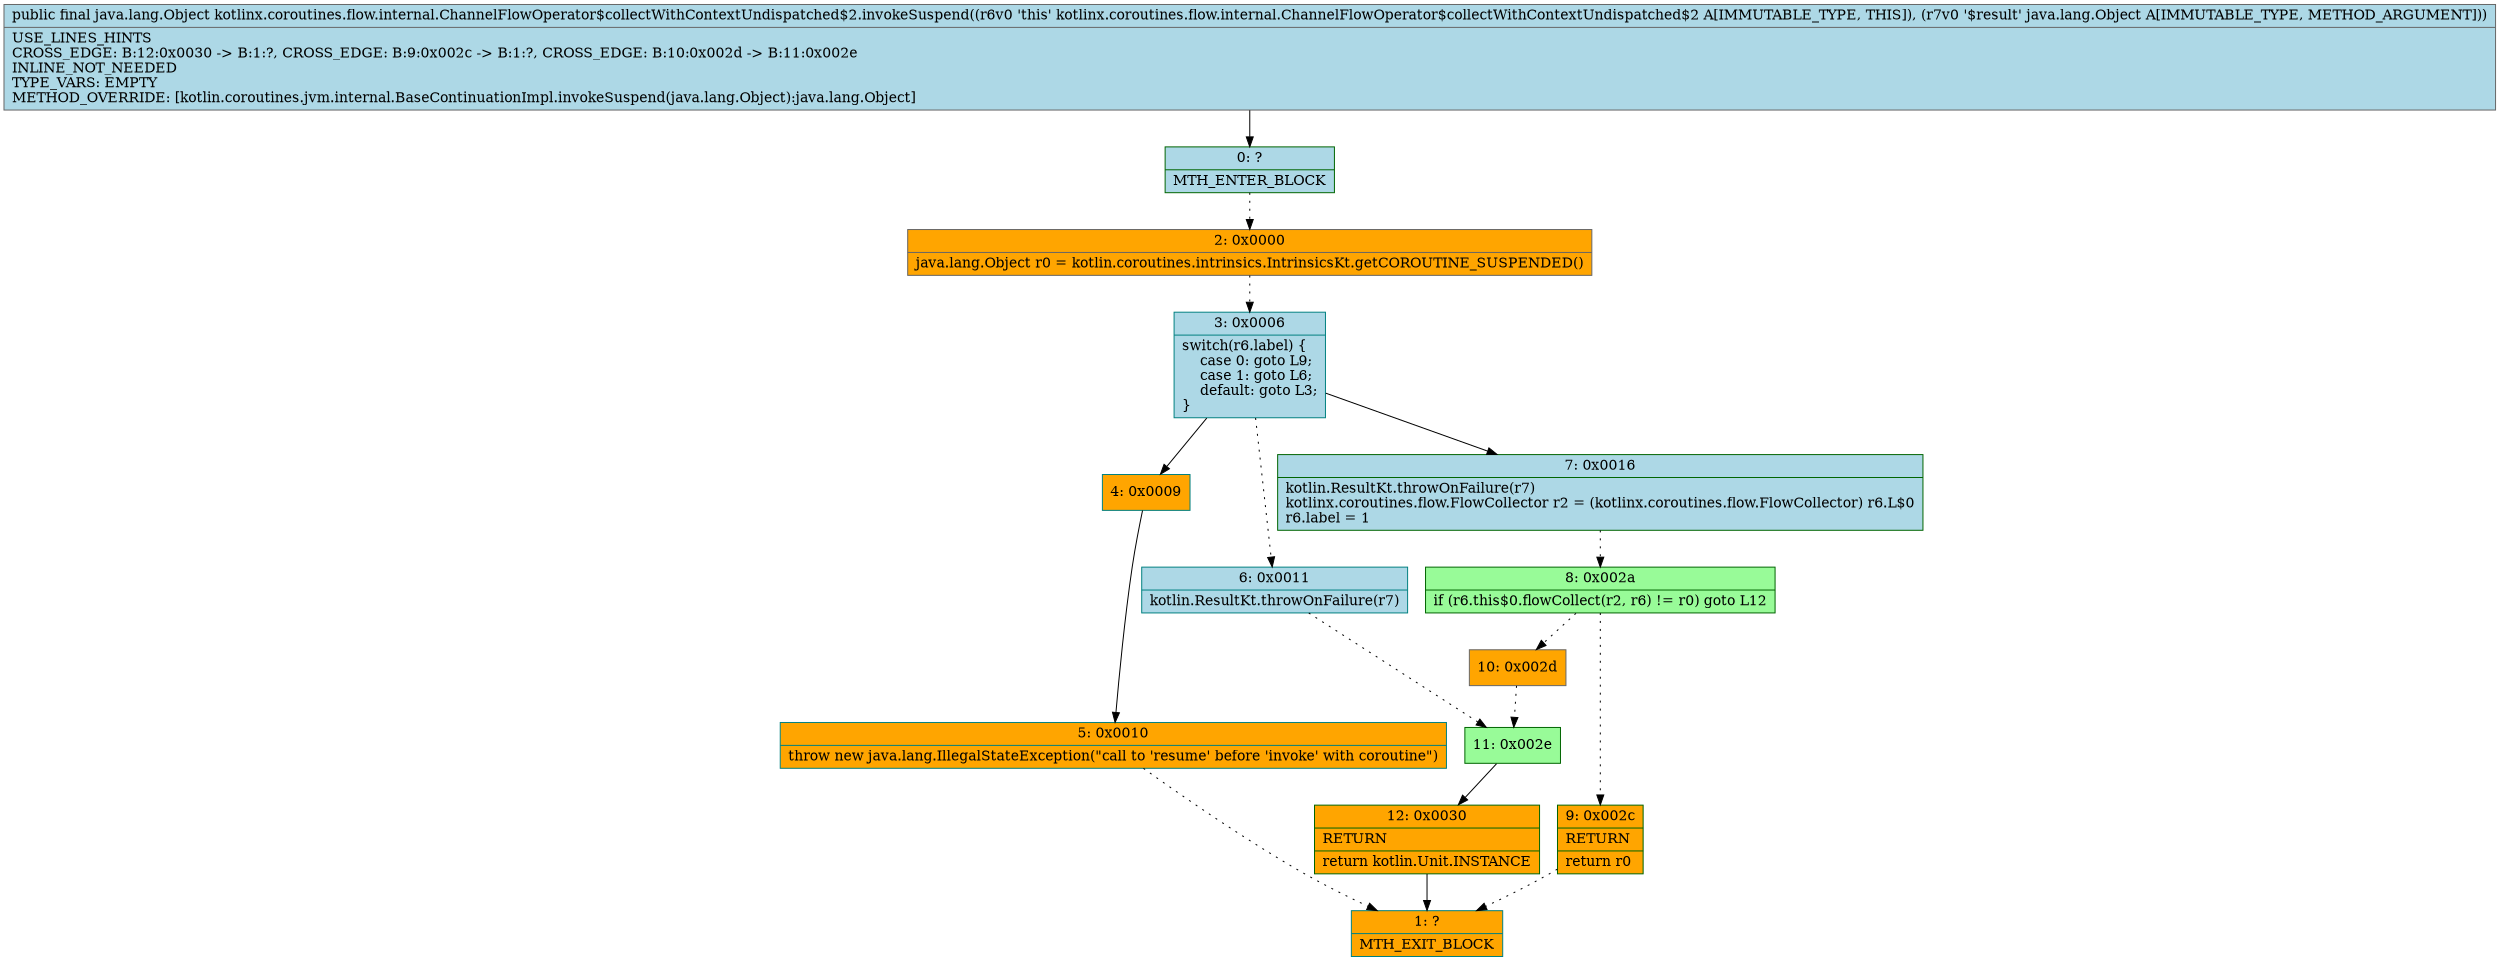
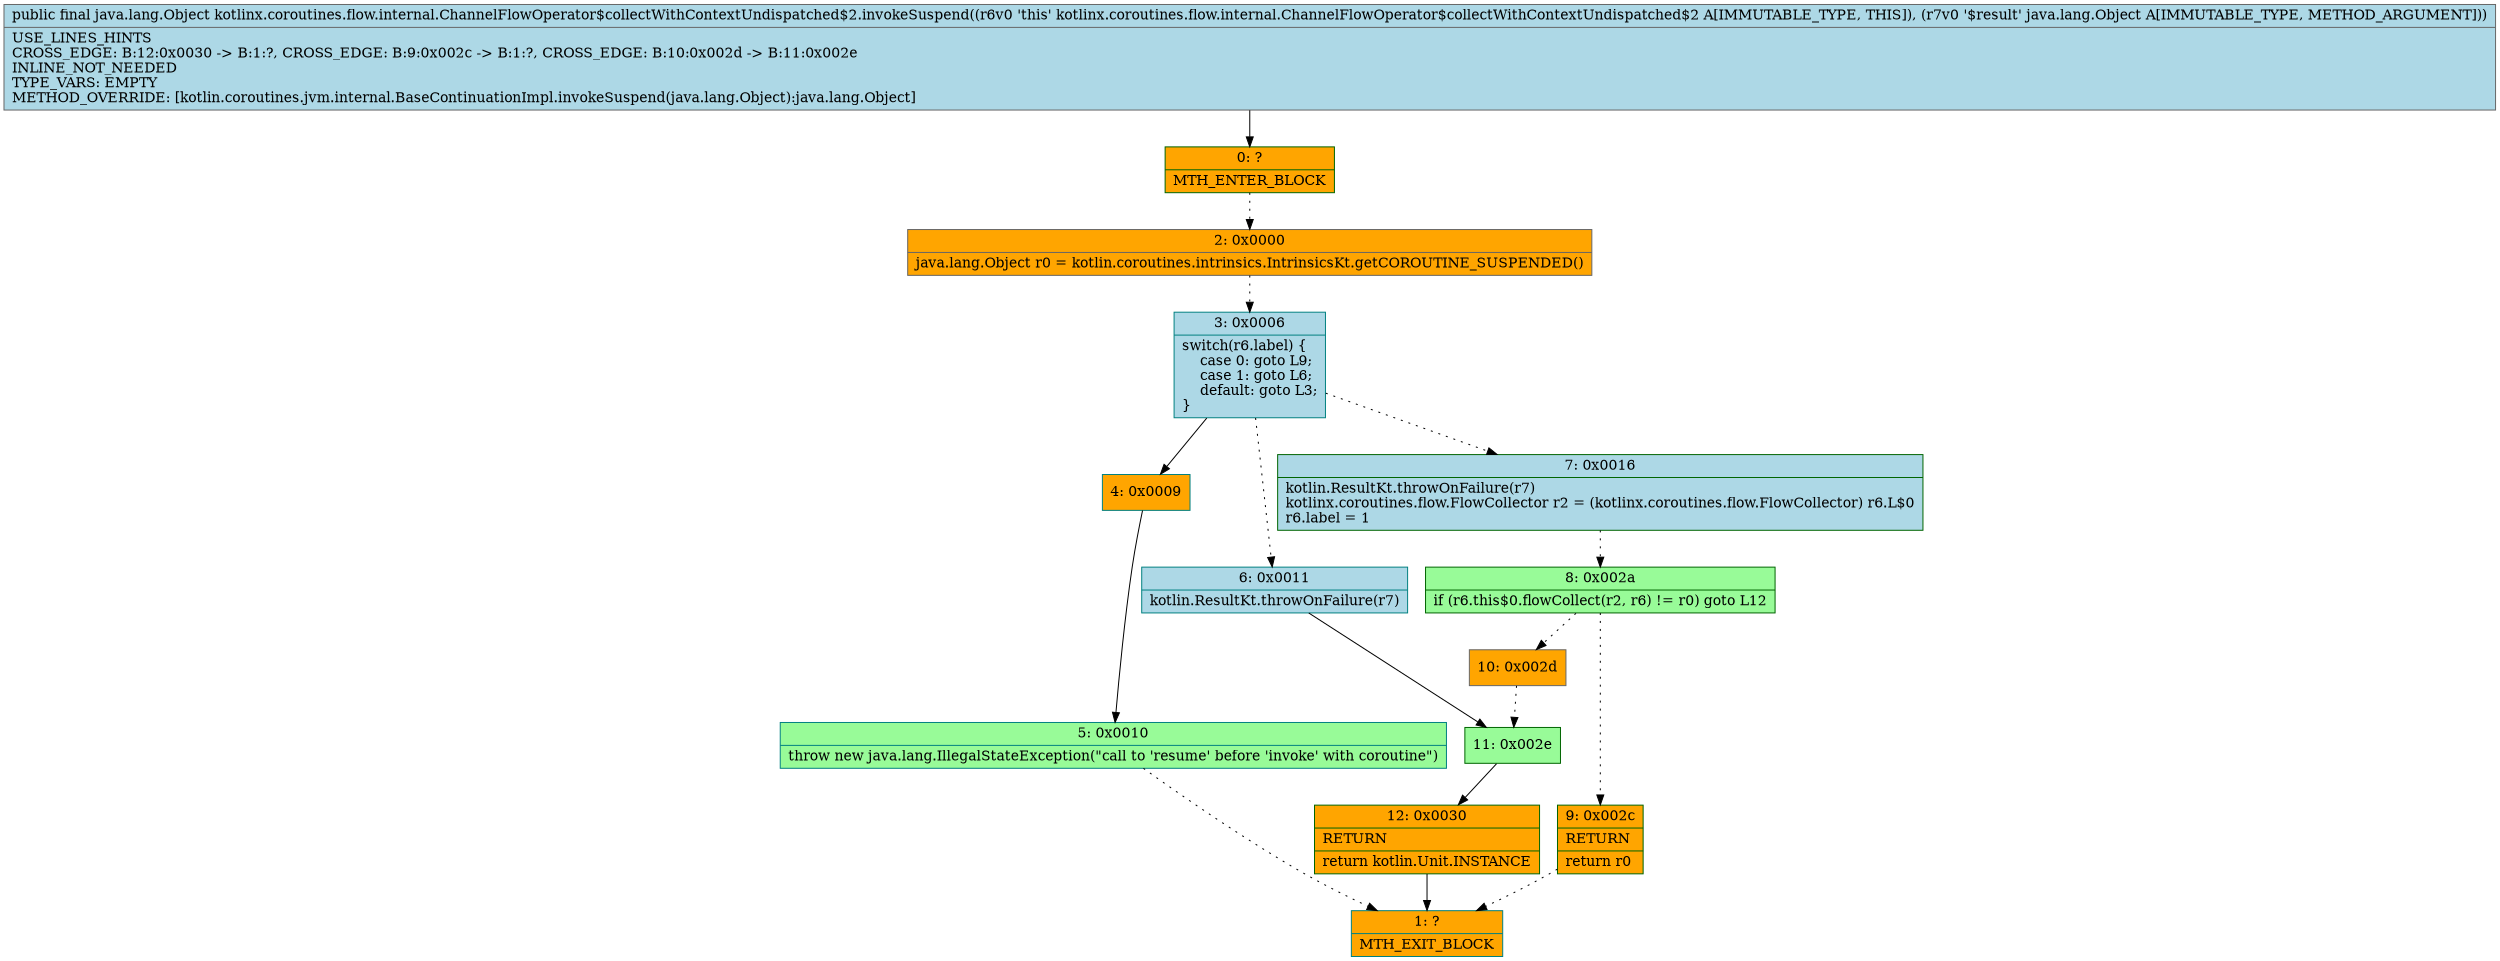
node "0: ?": fillcolor lightblue -> orange
edge "3: 0x0006" -> "7: 0x0016": style solid -> dotted
edge "6: 0x0011" -> "11: 0x002e": style dotted -> solid
node "5: 0x0010": fillcolor orange -> palegreen
